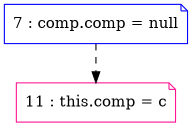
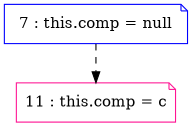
node "7 : comp.comp = null": label "7 : comp.comp = null" -> "7 : this.comp = null"
